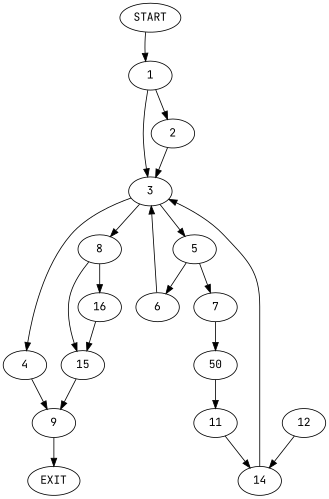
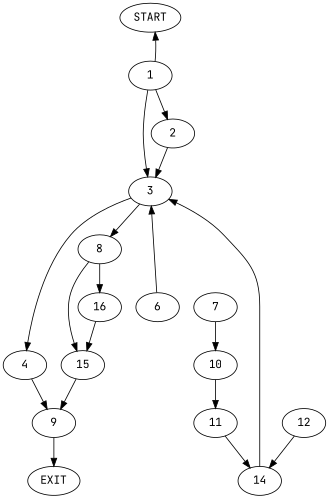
edge "START" -> "1": reversed
node "5": removed
node "50": label "50" -> "10"
